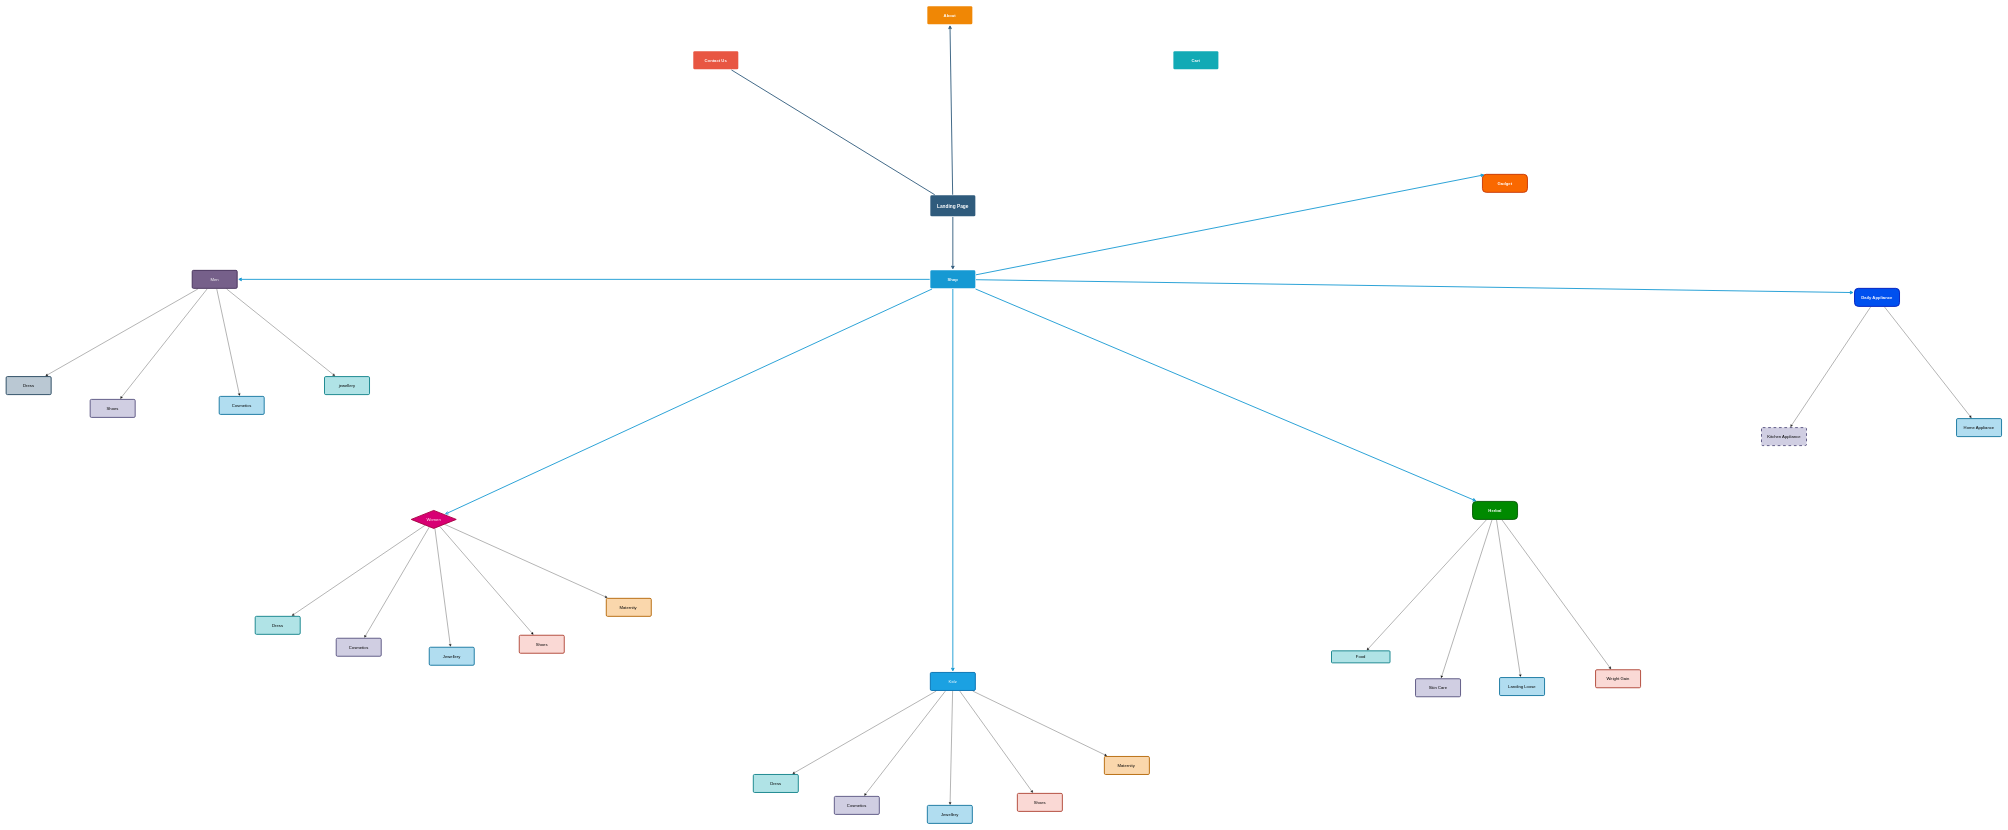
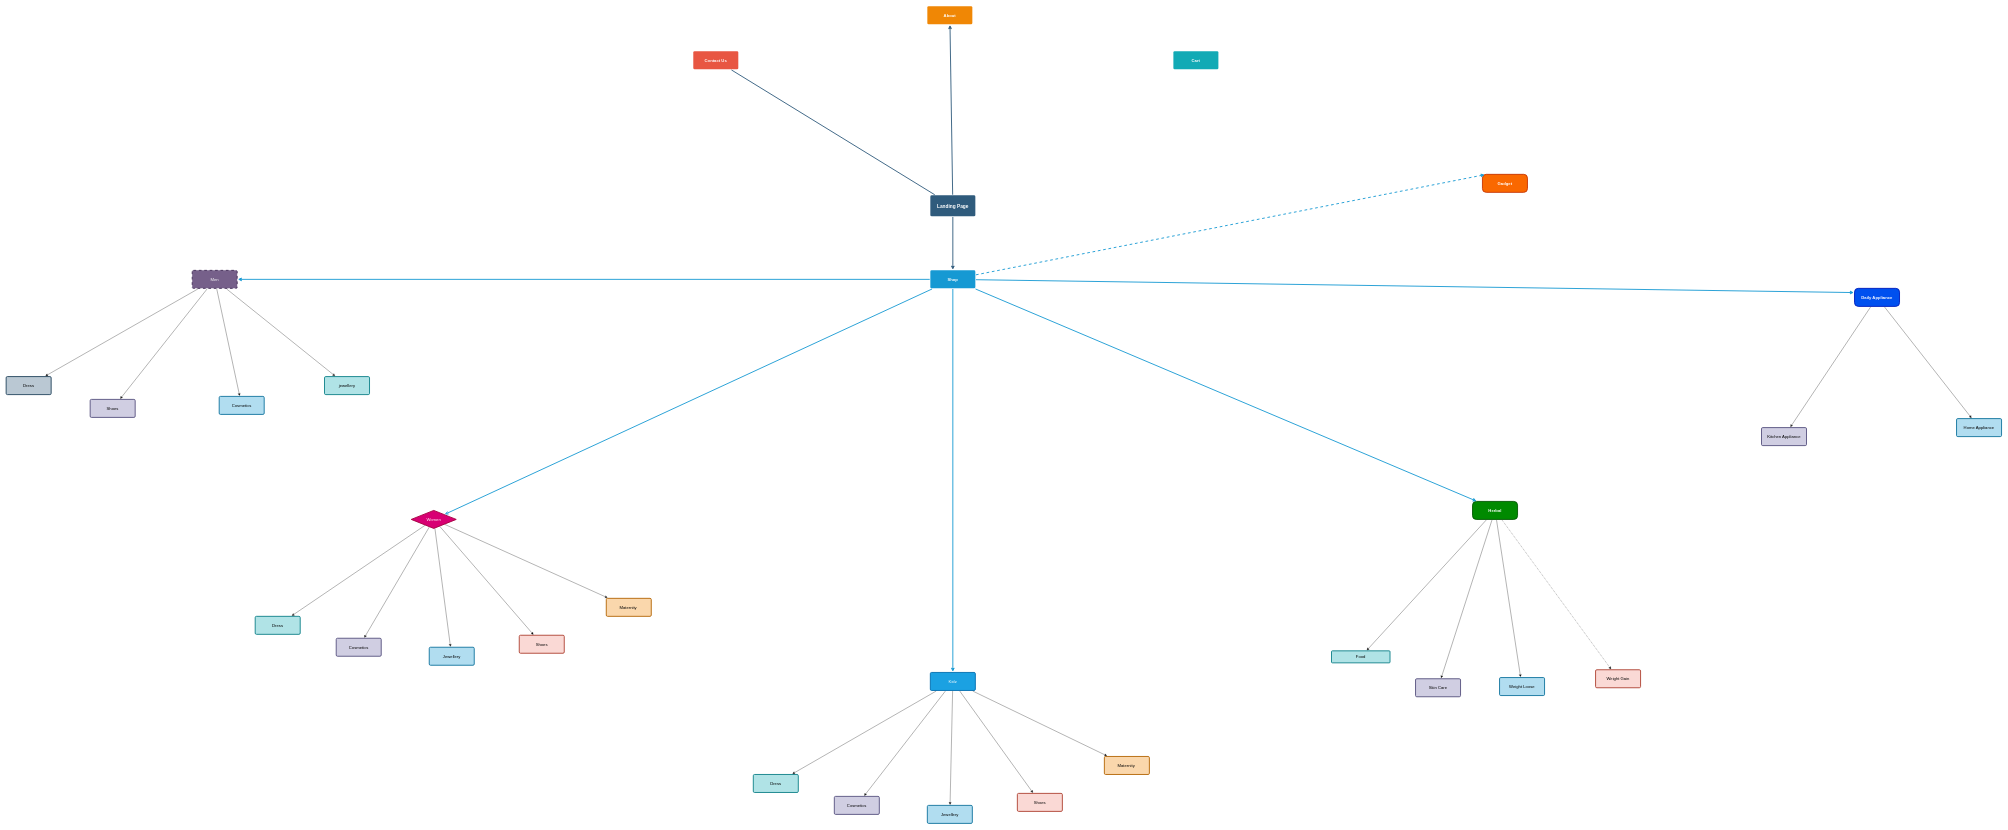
edge "Shop" -> "Gadget": style solid -> dashed
node "Men": style solid -> dashed
node "Kitchen Appliance": style dashed -> solid
edge "Herbal" -> "Weight Gain": style solid -> dashed
node "Landing Loose": label "Landing Loose" -> "Weight Loose"
